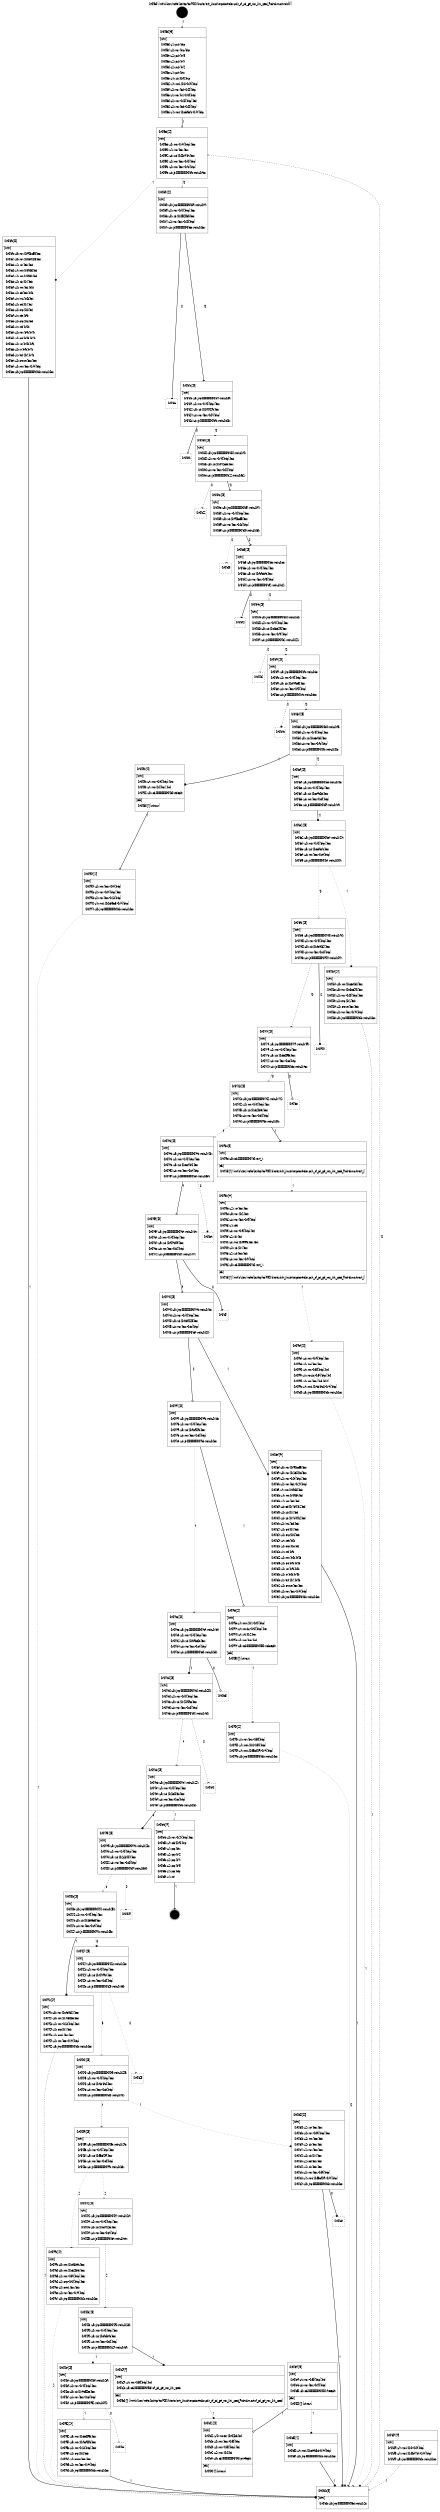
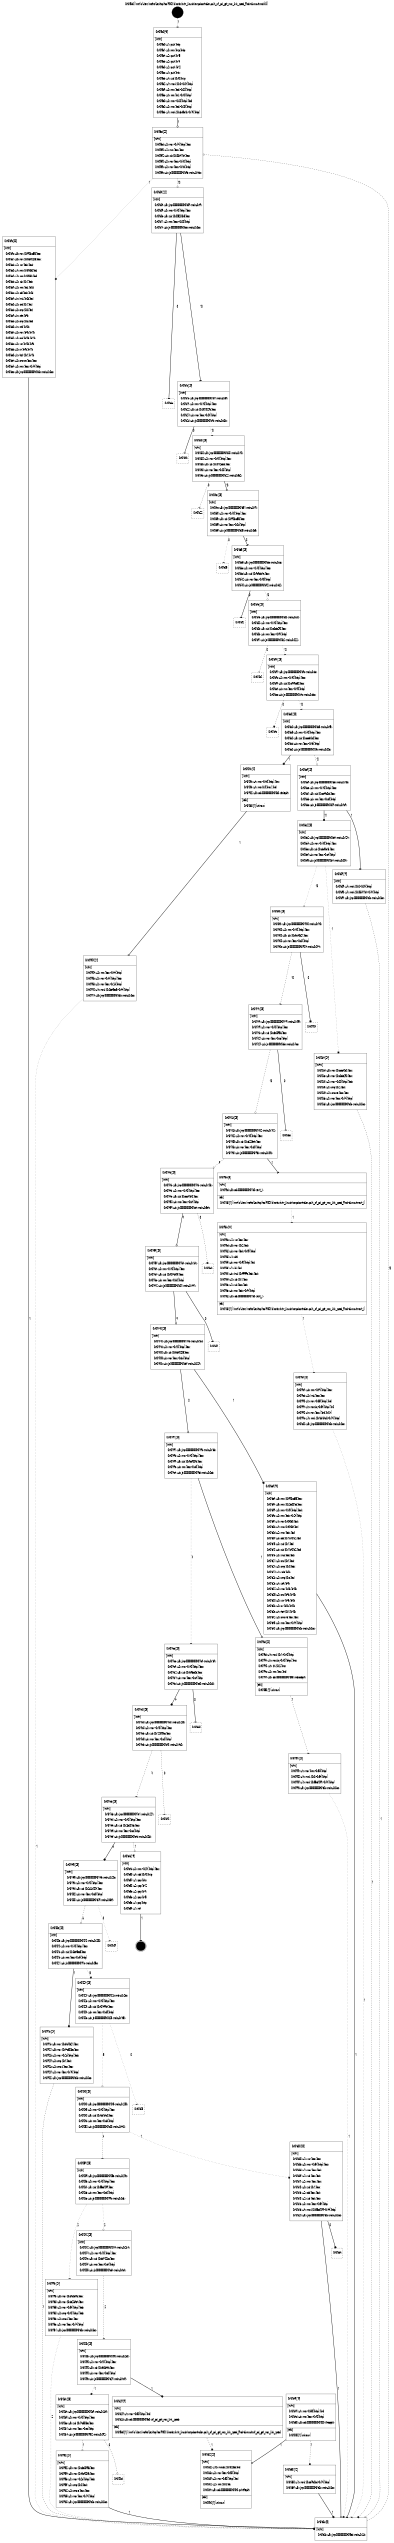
edge "0x4016c9 [25]" -> "0x401d89 [19]": added, label "1"
edge "0x401984 [23]" -> "0x401e8c [5]": label " 12" -> " 1"
edge "0x401a08 [33]" -> "0x401e8c [5]": arrowhead box -> odot
